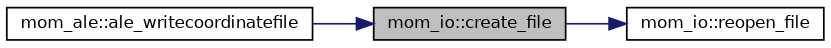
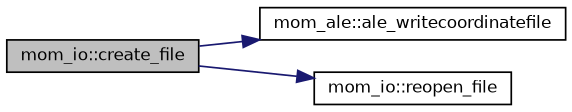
edge "mom_ale::ale_writecoordinatefile" -> "mom_io::create_file": reversed
